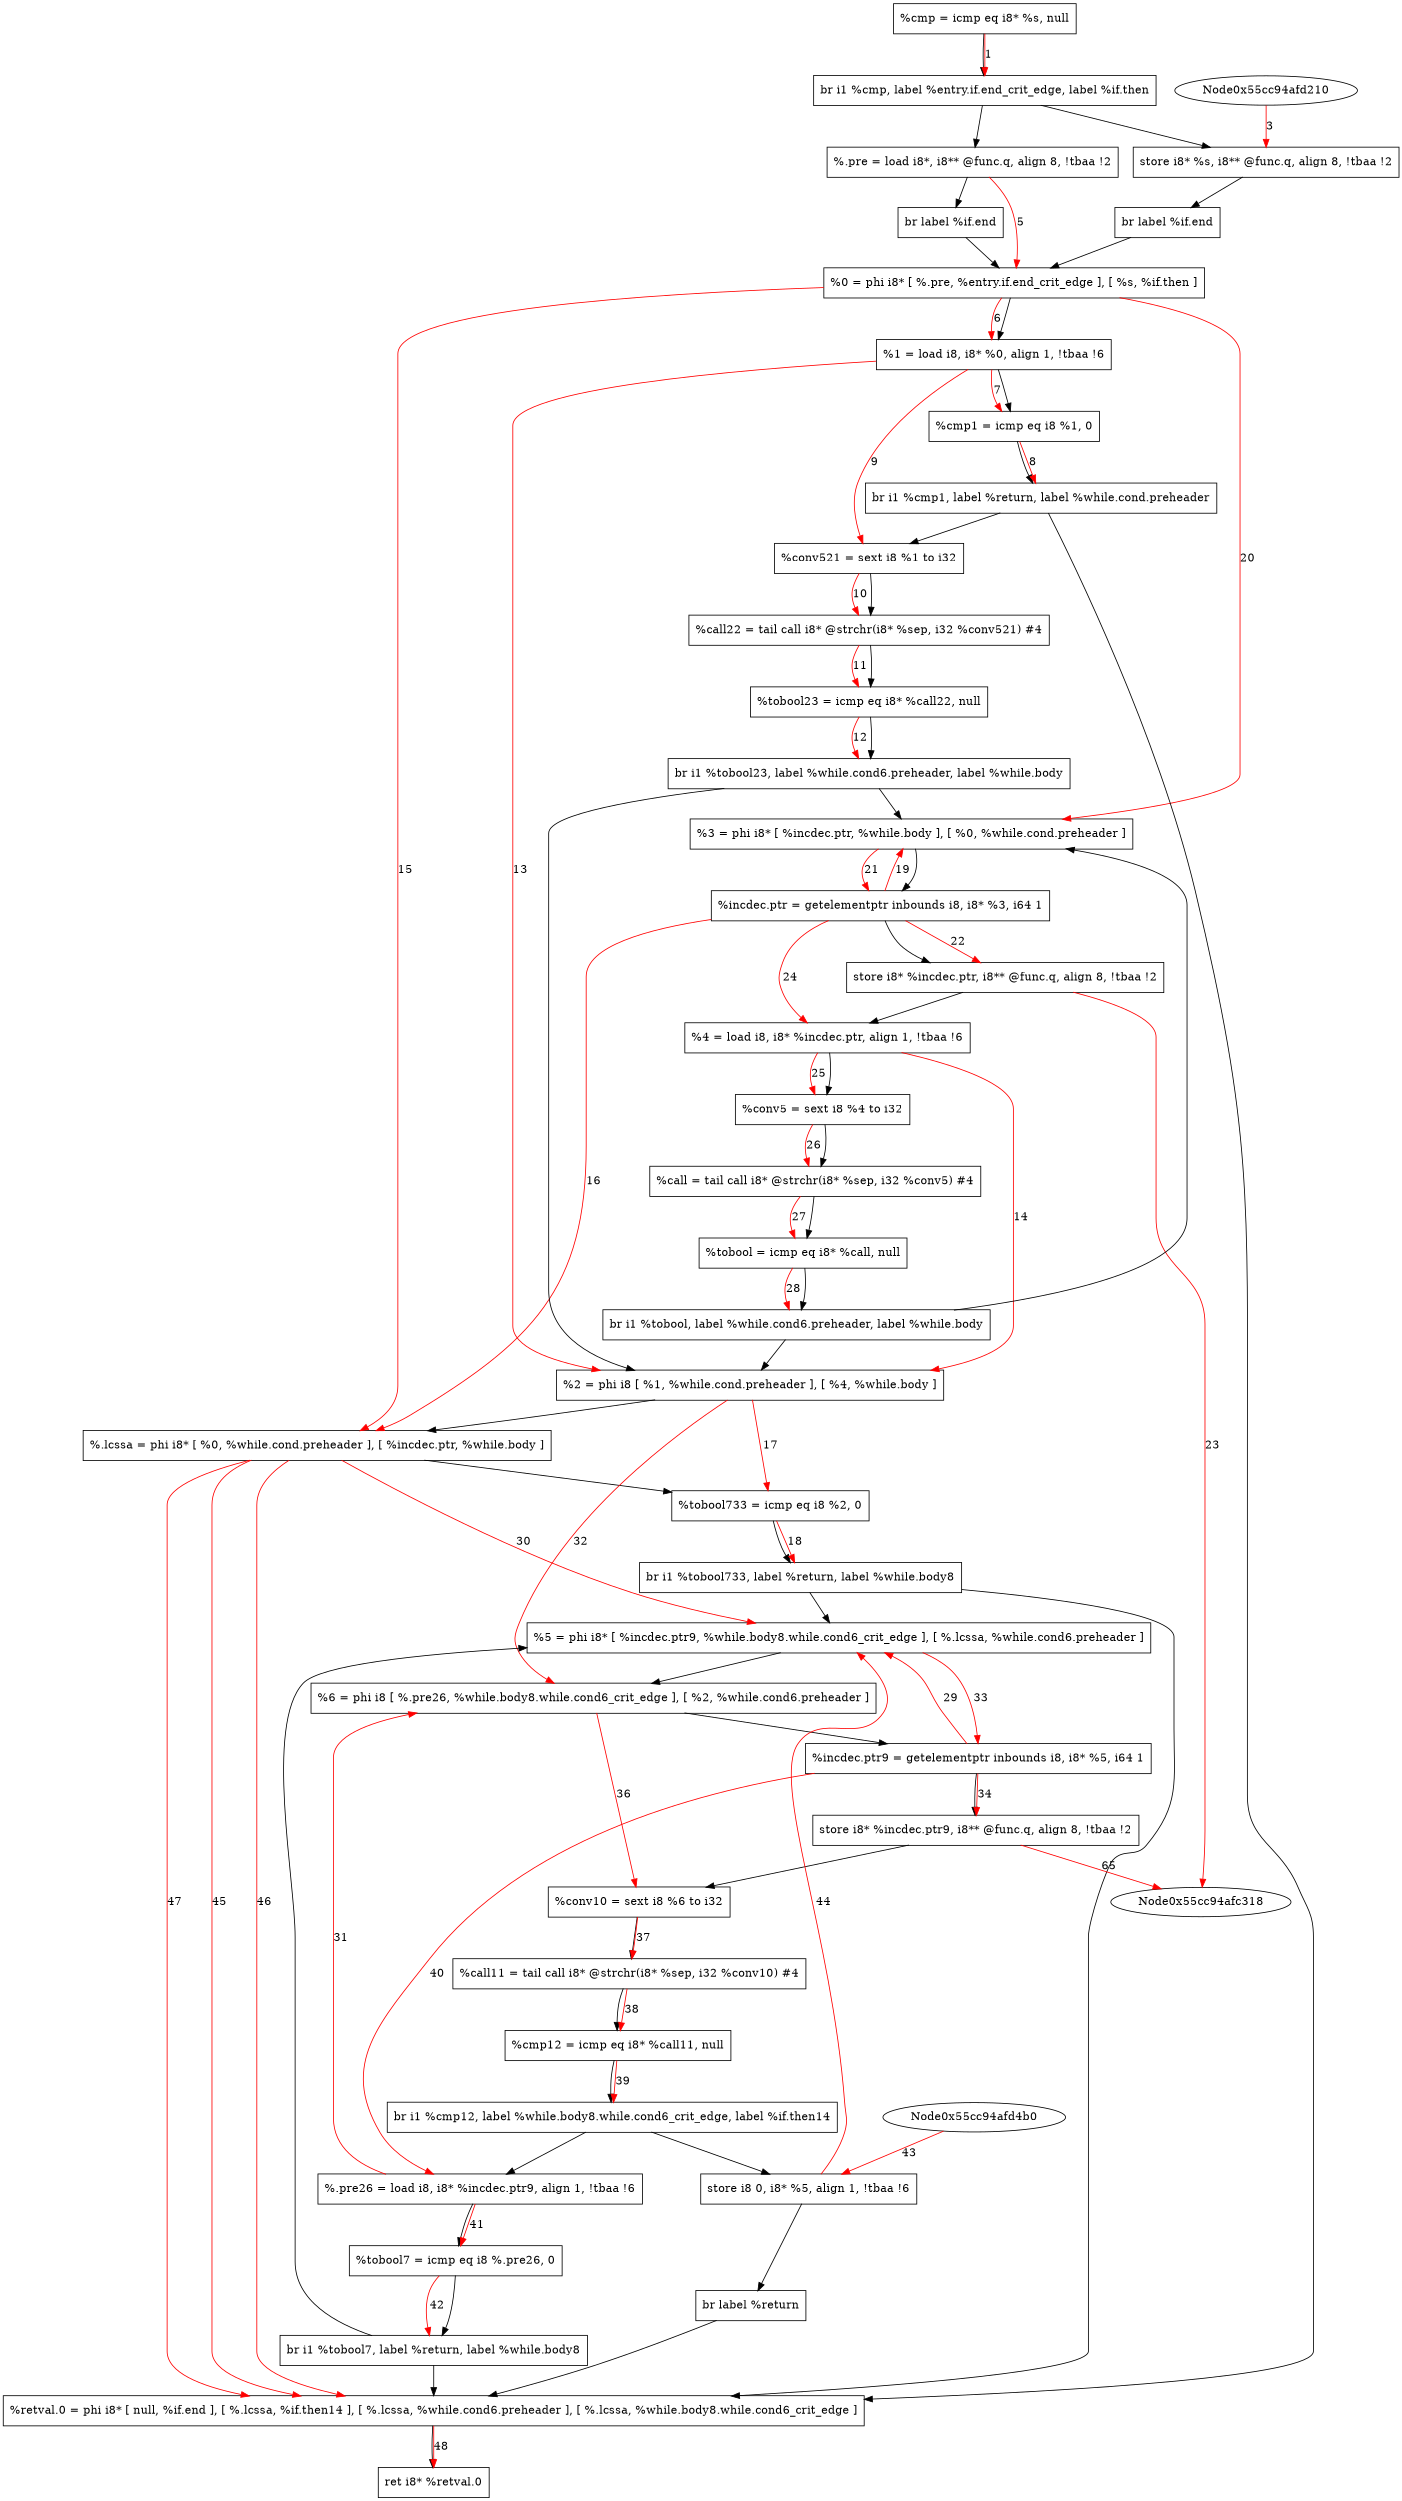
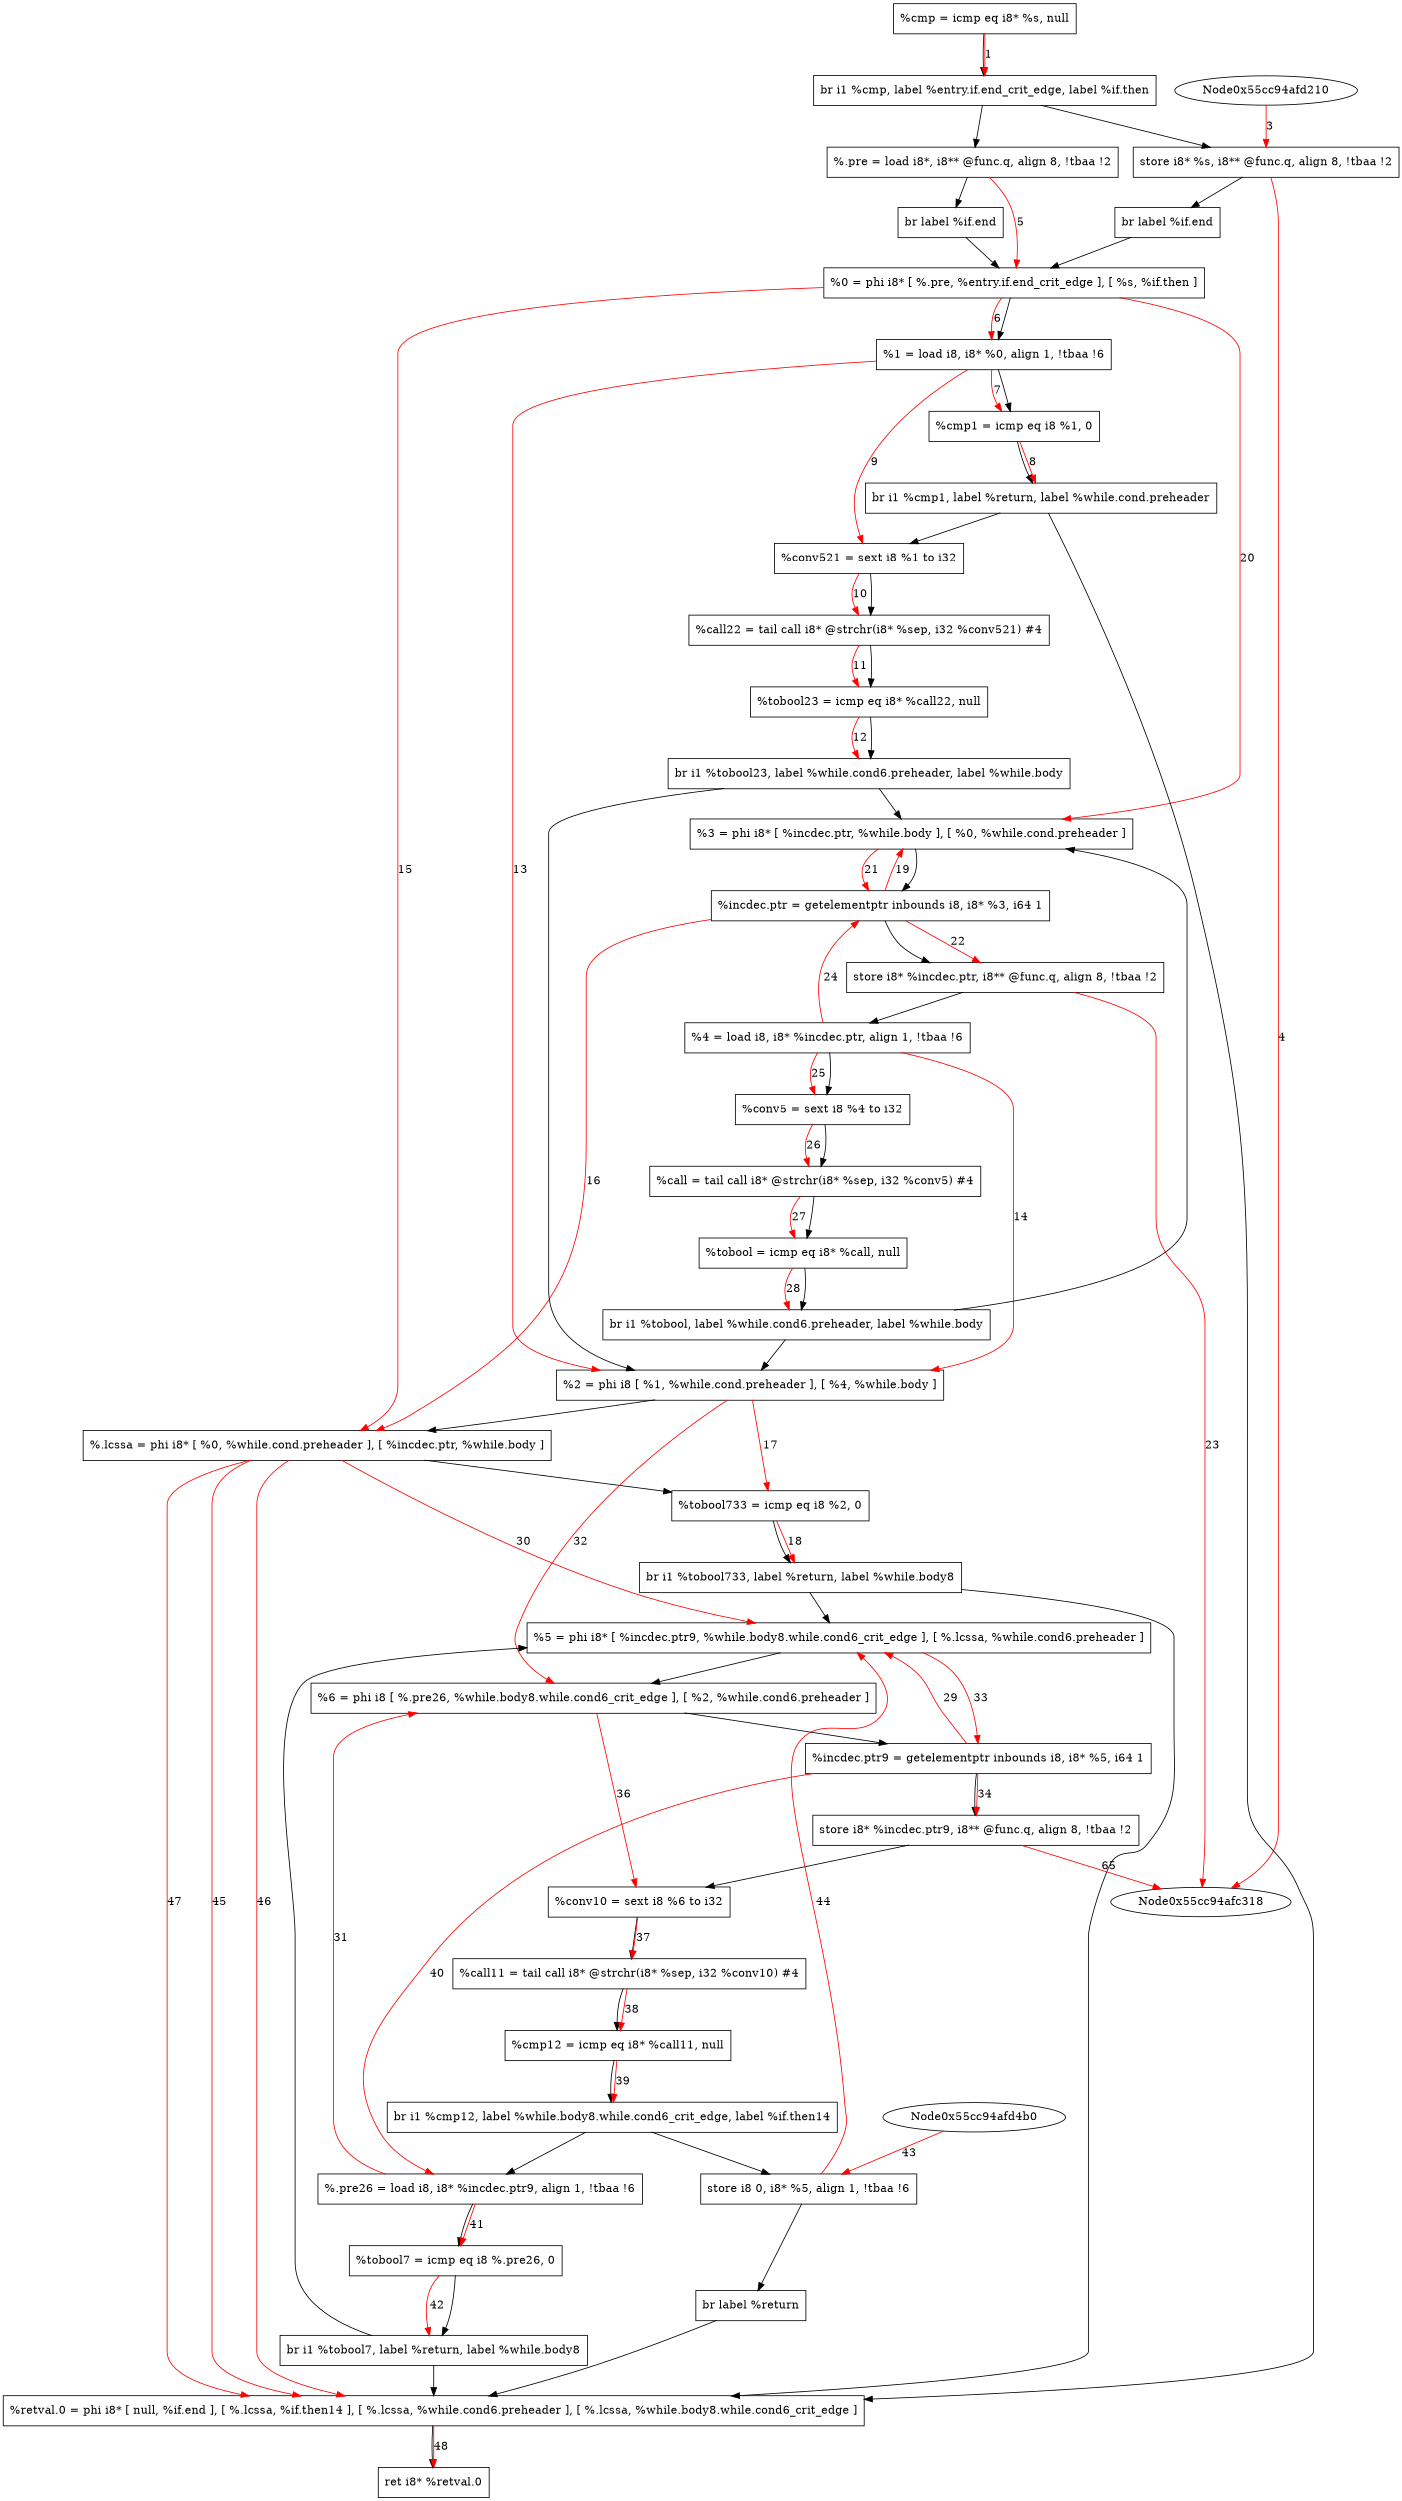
edge "%incdec.ptr = getelementptr inbounds i8, i8* %3, i64 1" -> "%4 = load i8, i8* %incdec.ptr, align 1, !tbaa !6": reversed
edge "store i8* %s, i8** @func.q, align 8, !tbaa !2" -> "Node0x55cc94afc318": added, label "4"
